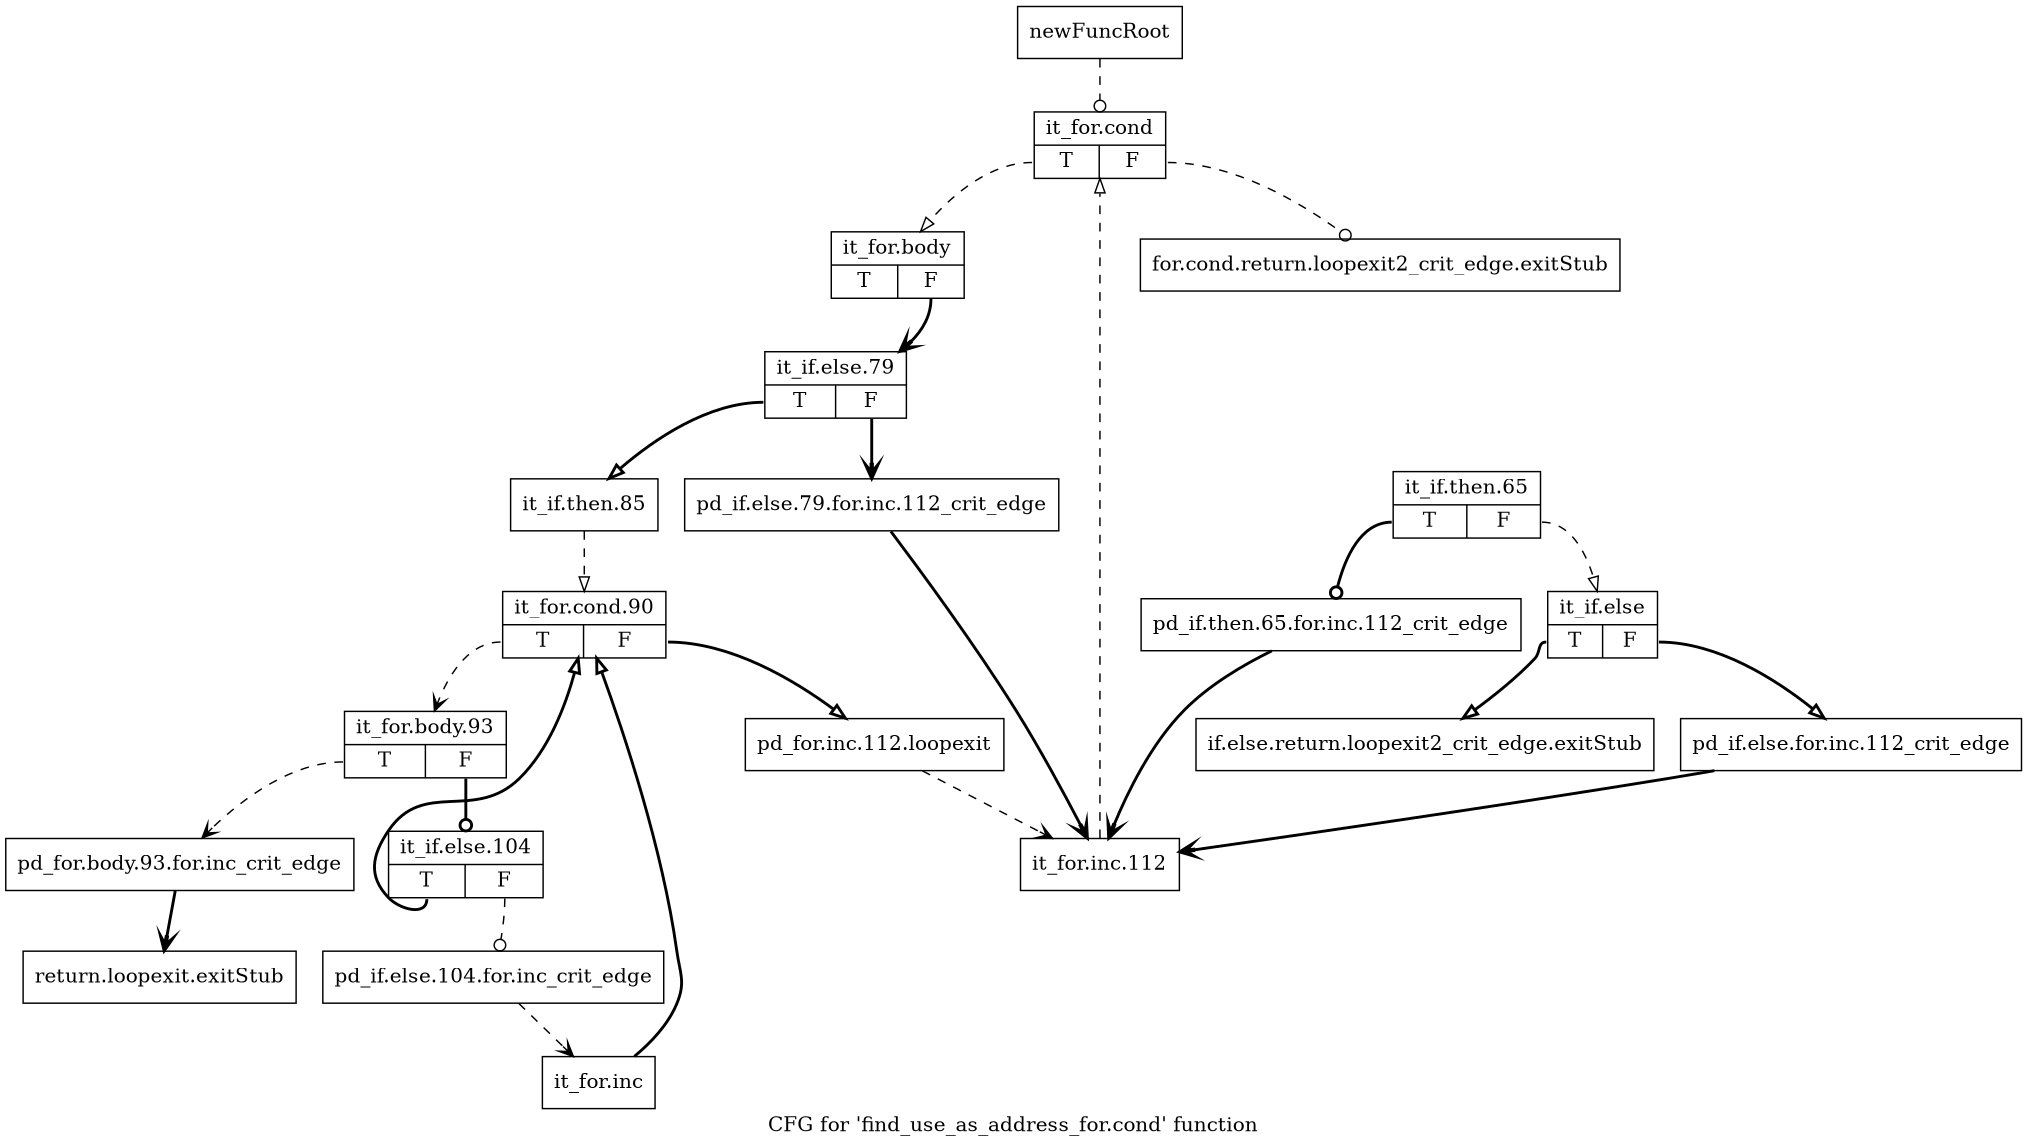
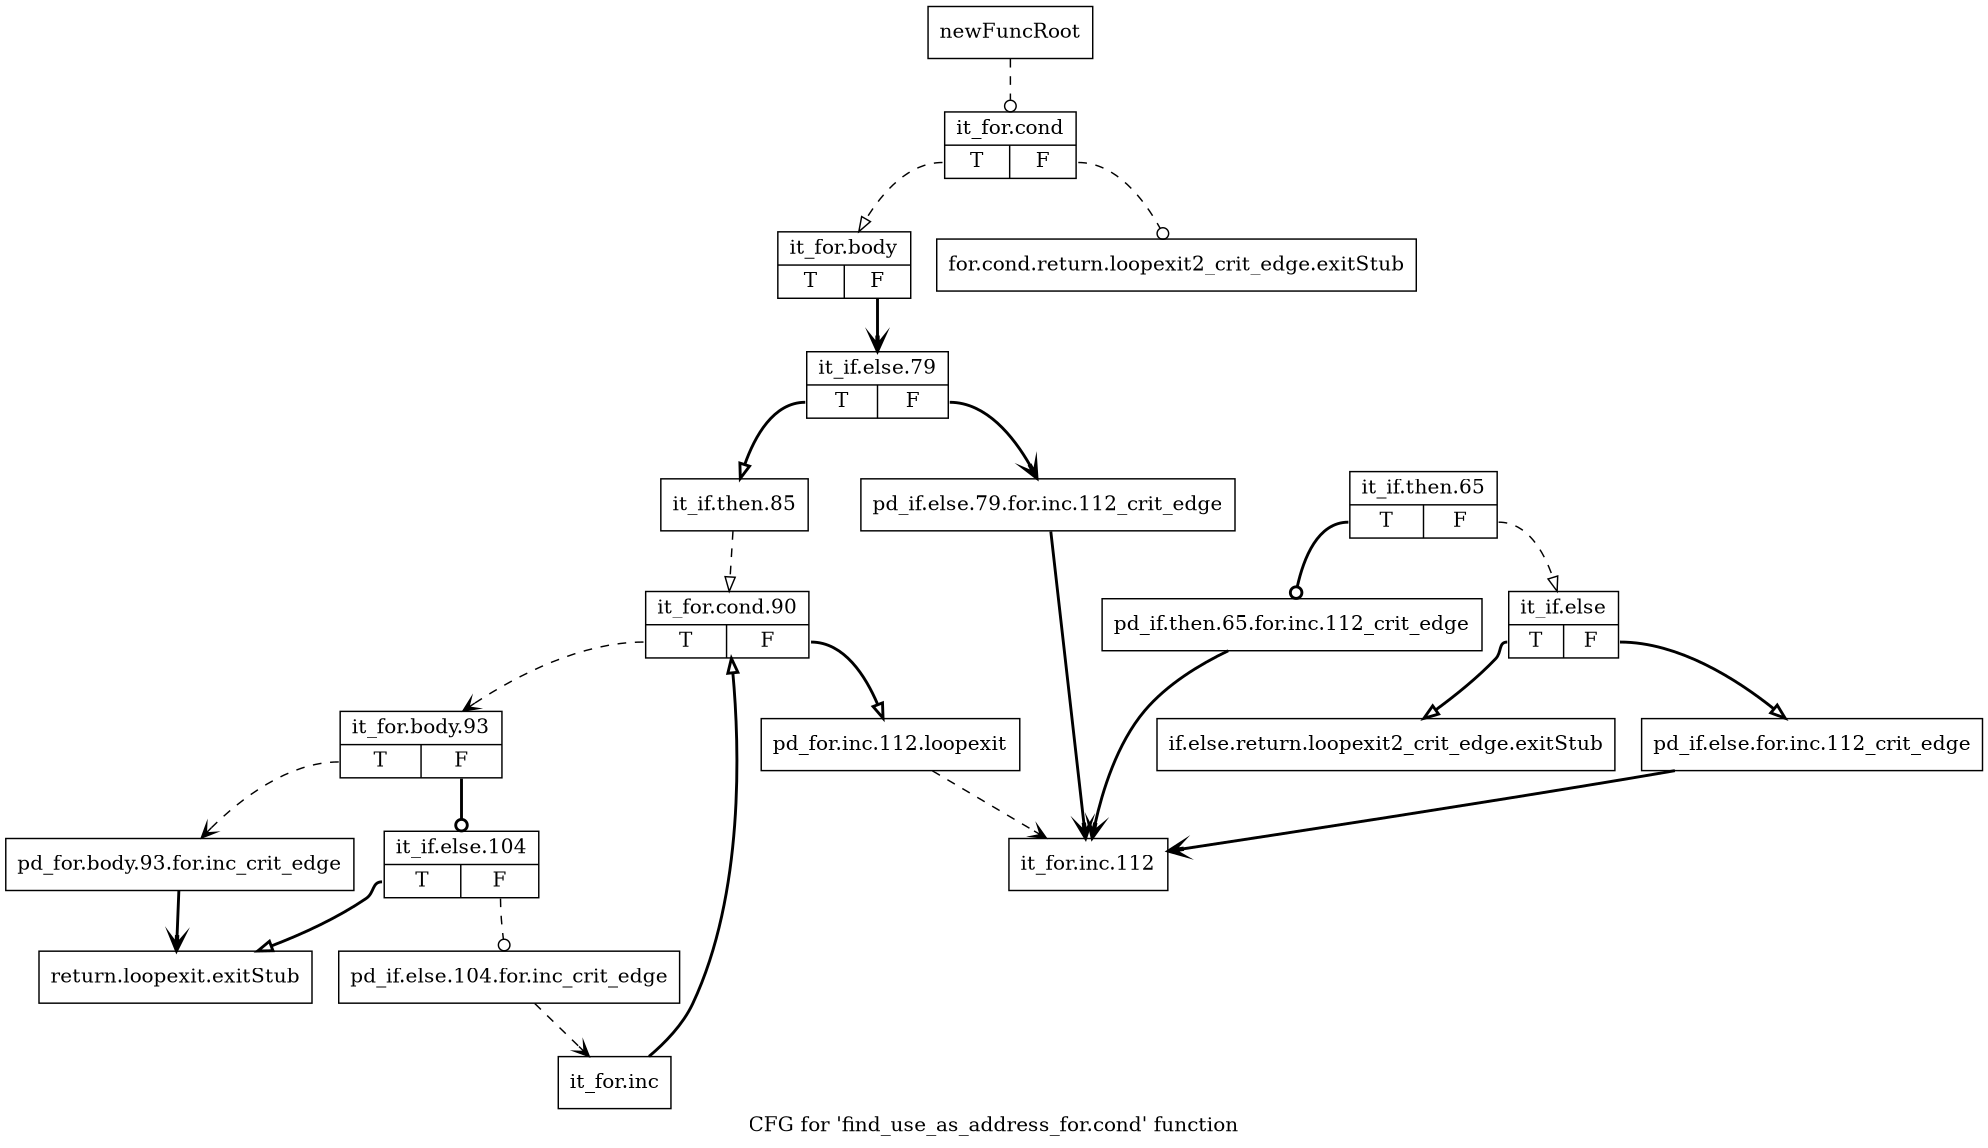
edge "it_for.inc.112" -> "it_for.cond": removed
edge "it_if.else.104" -> "it_for.cond.90": now "it_if.else.104" -> "return.loopexit.exitStub"
